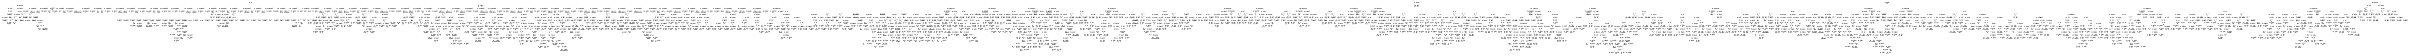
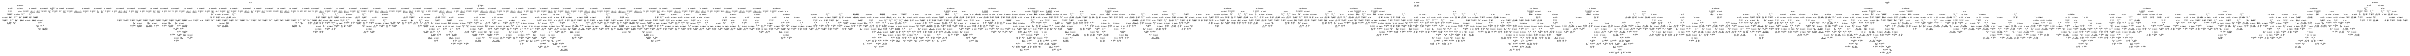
node "398867": removed
